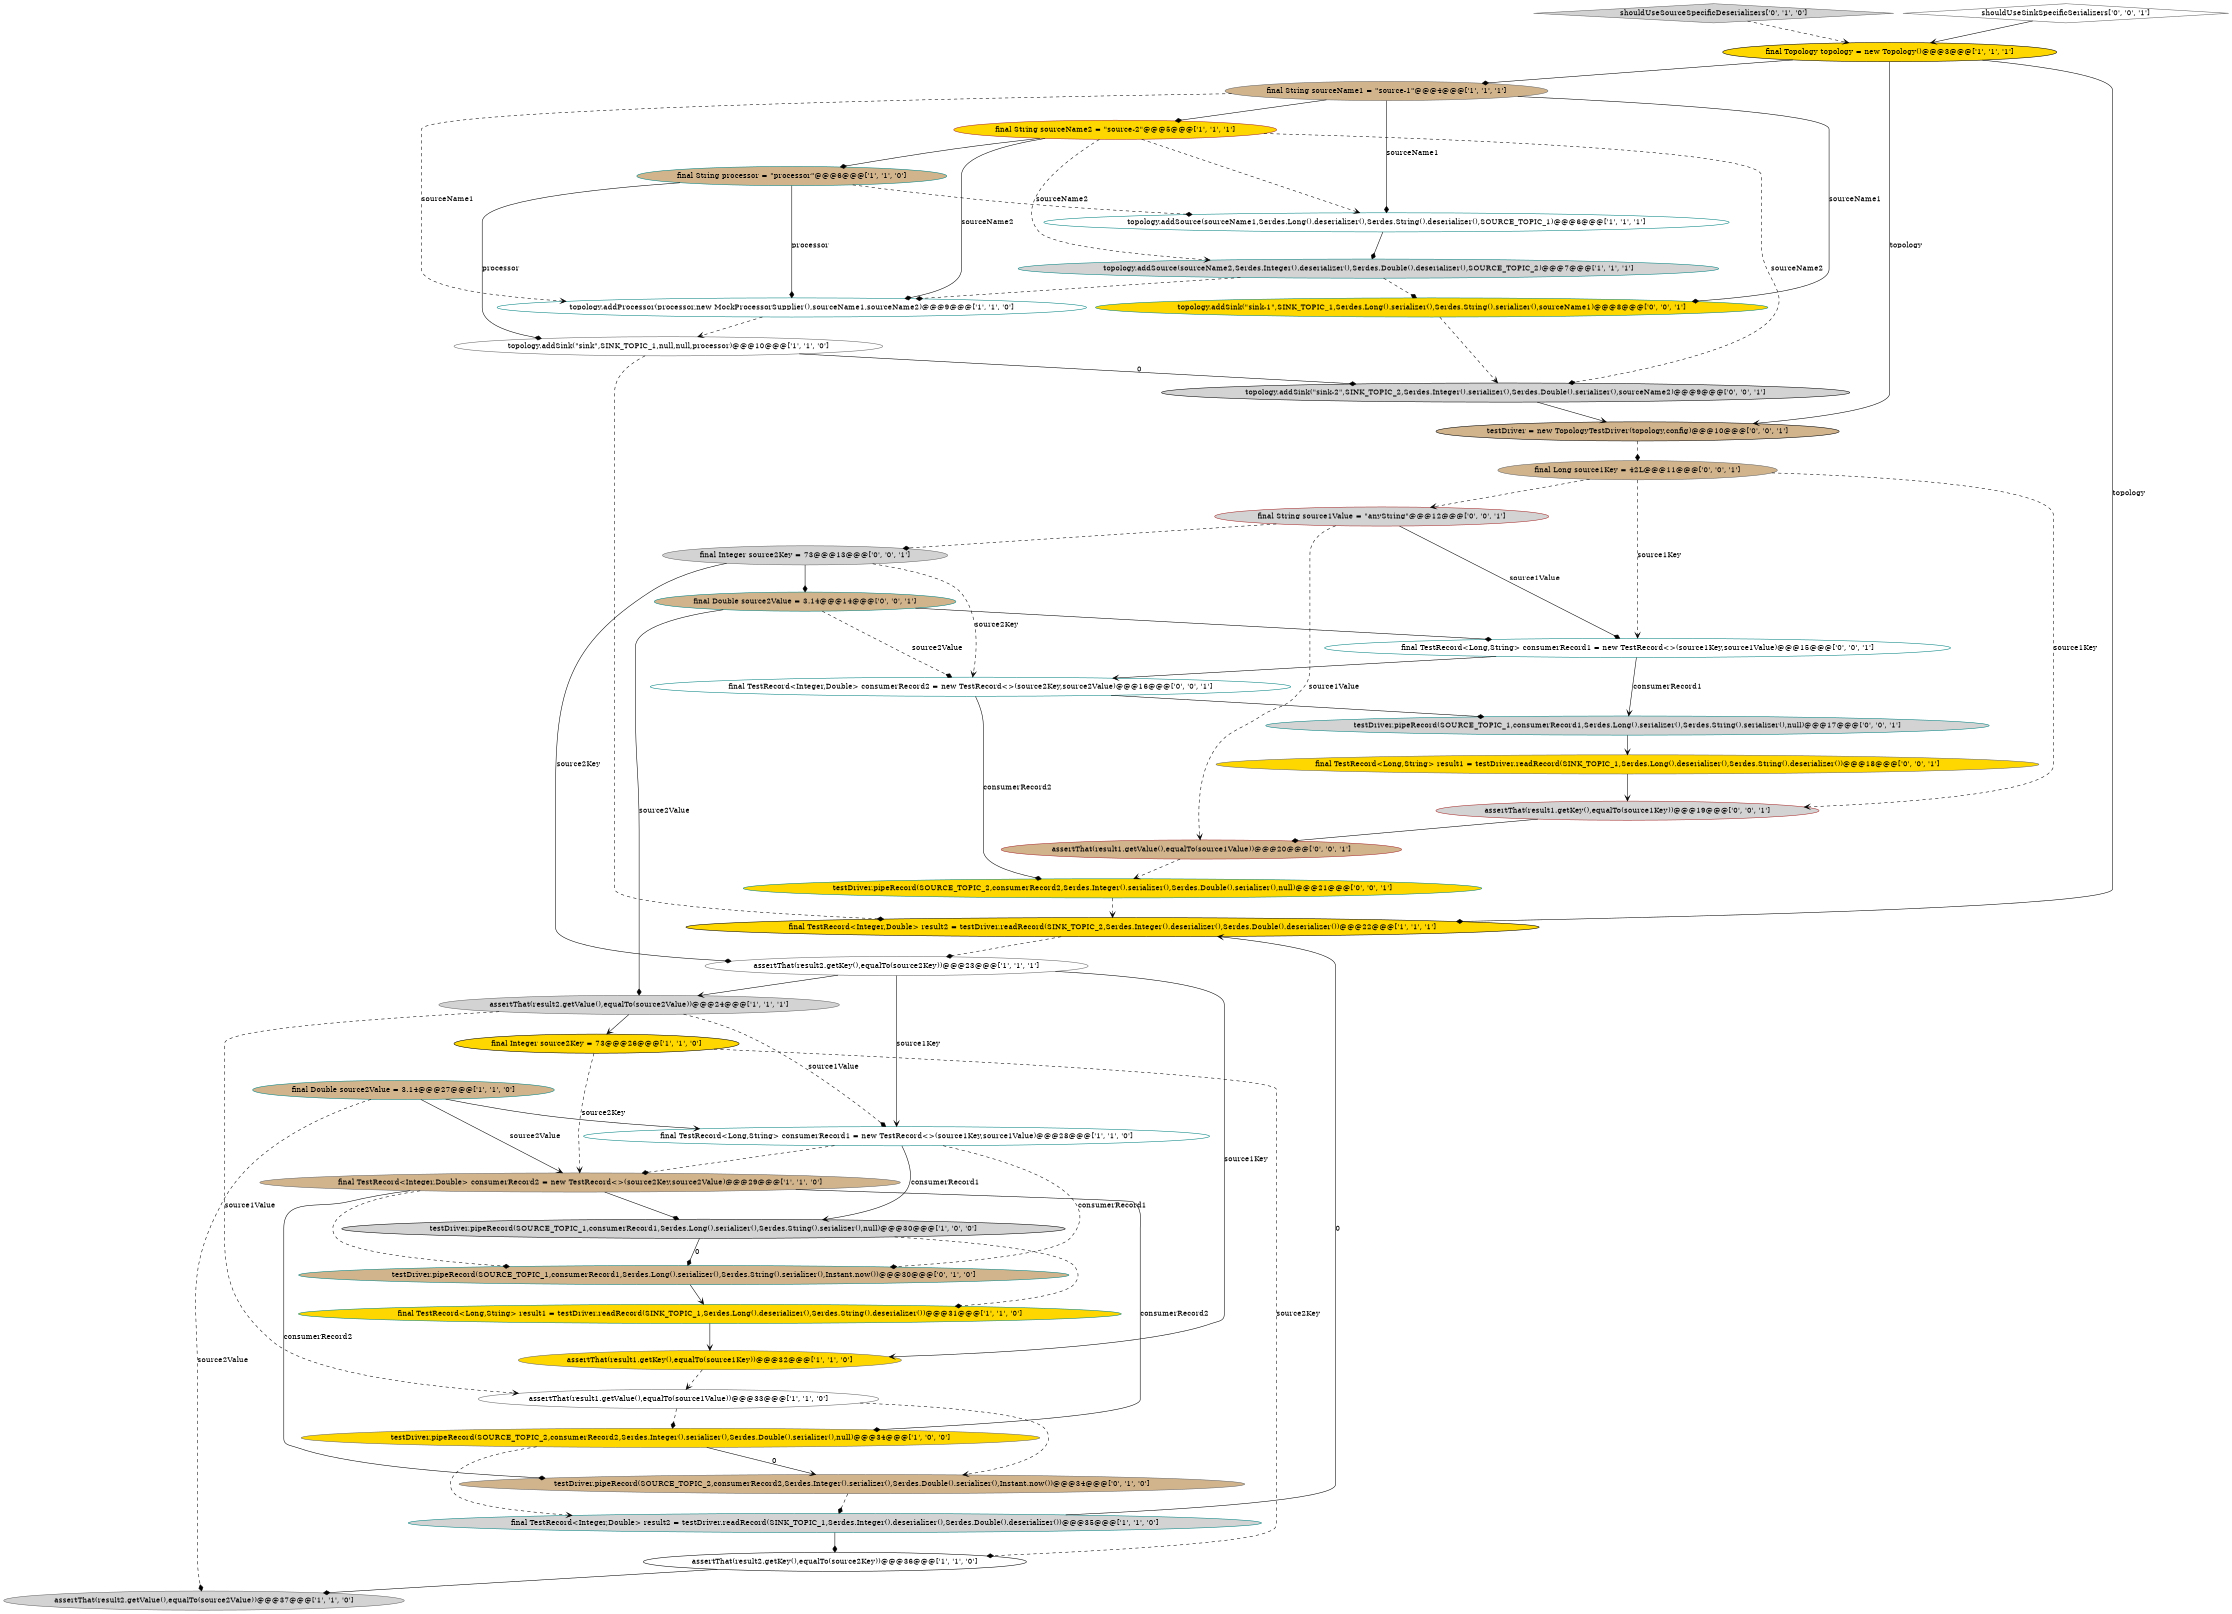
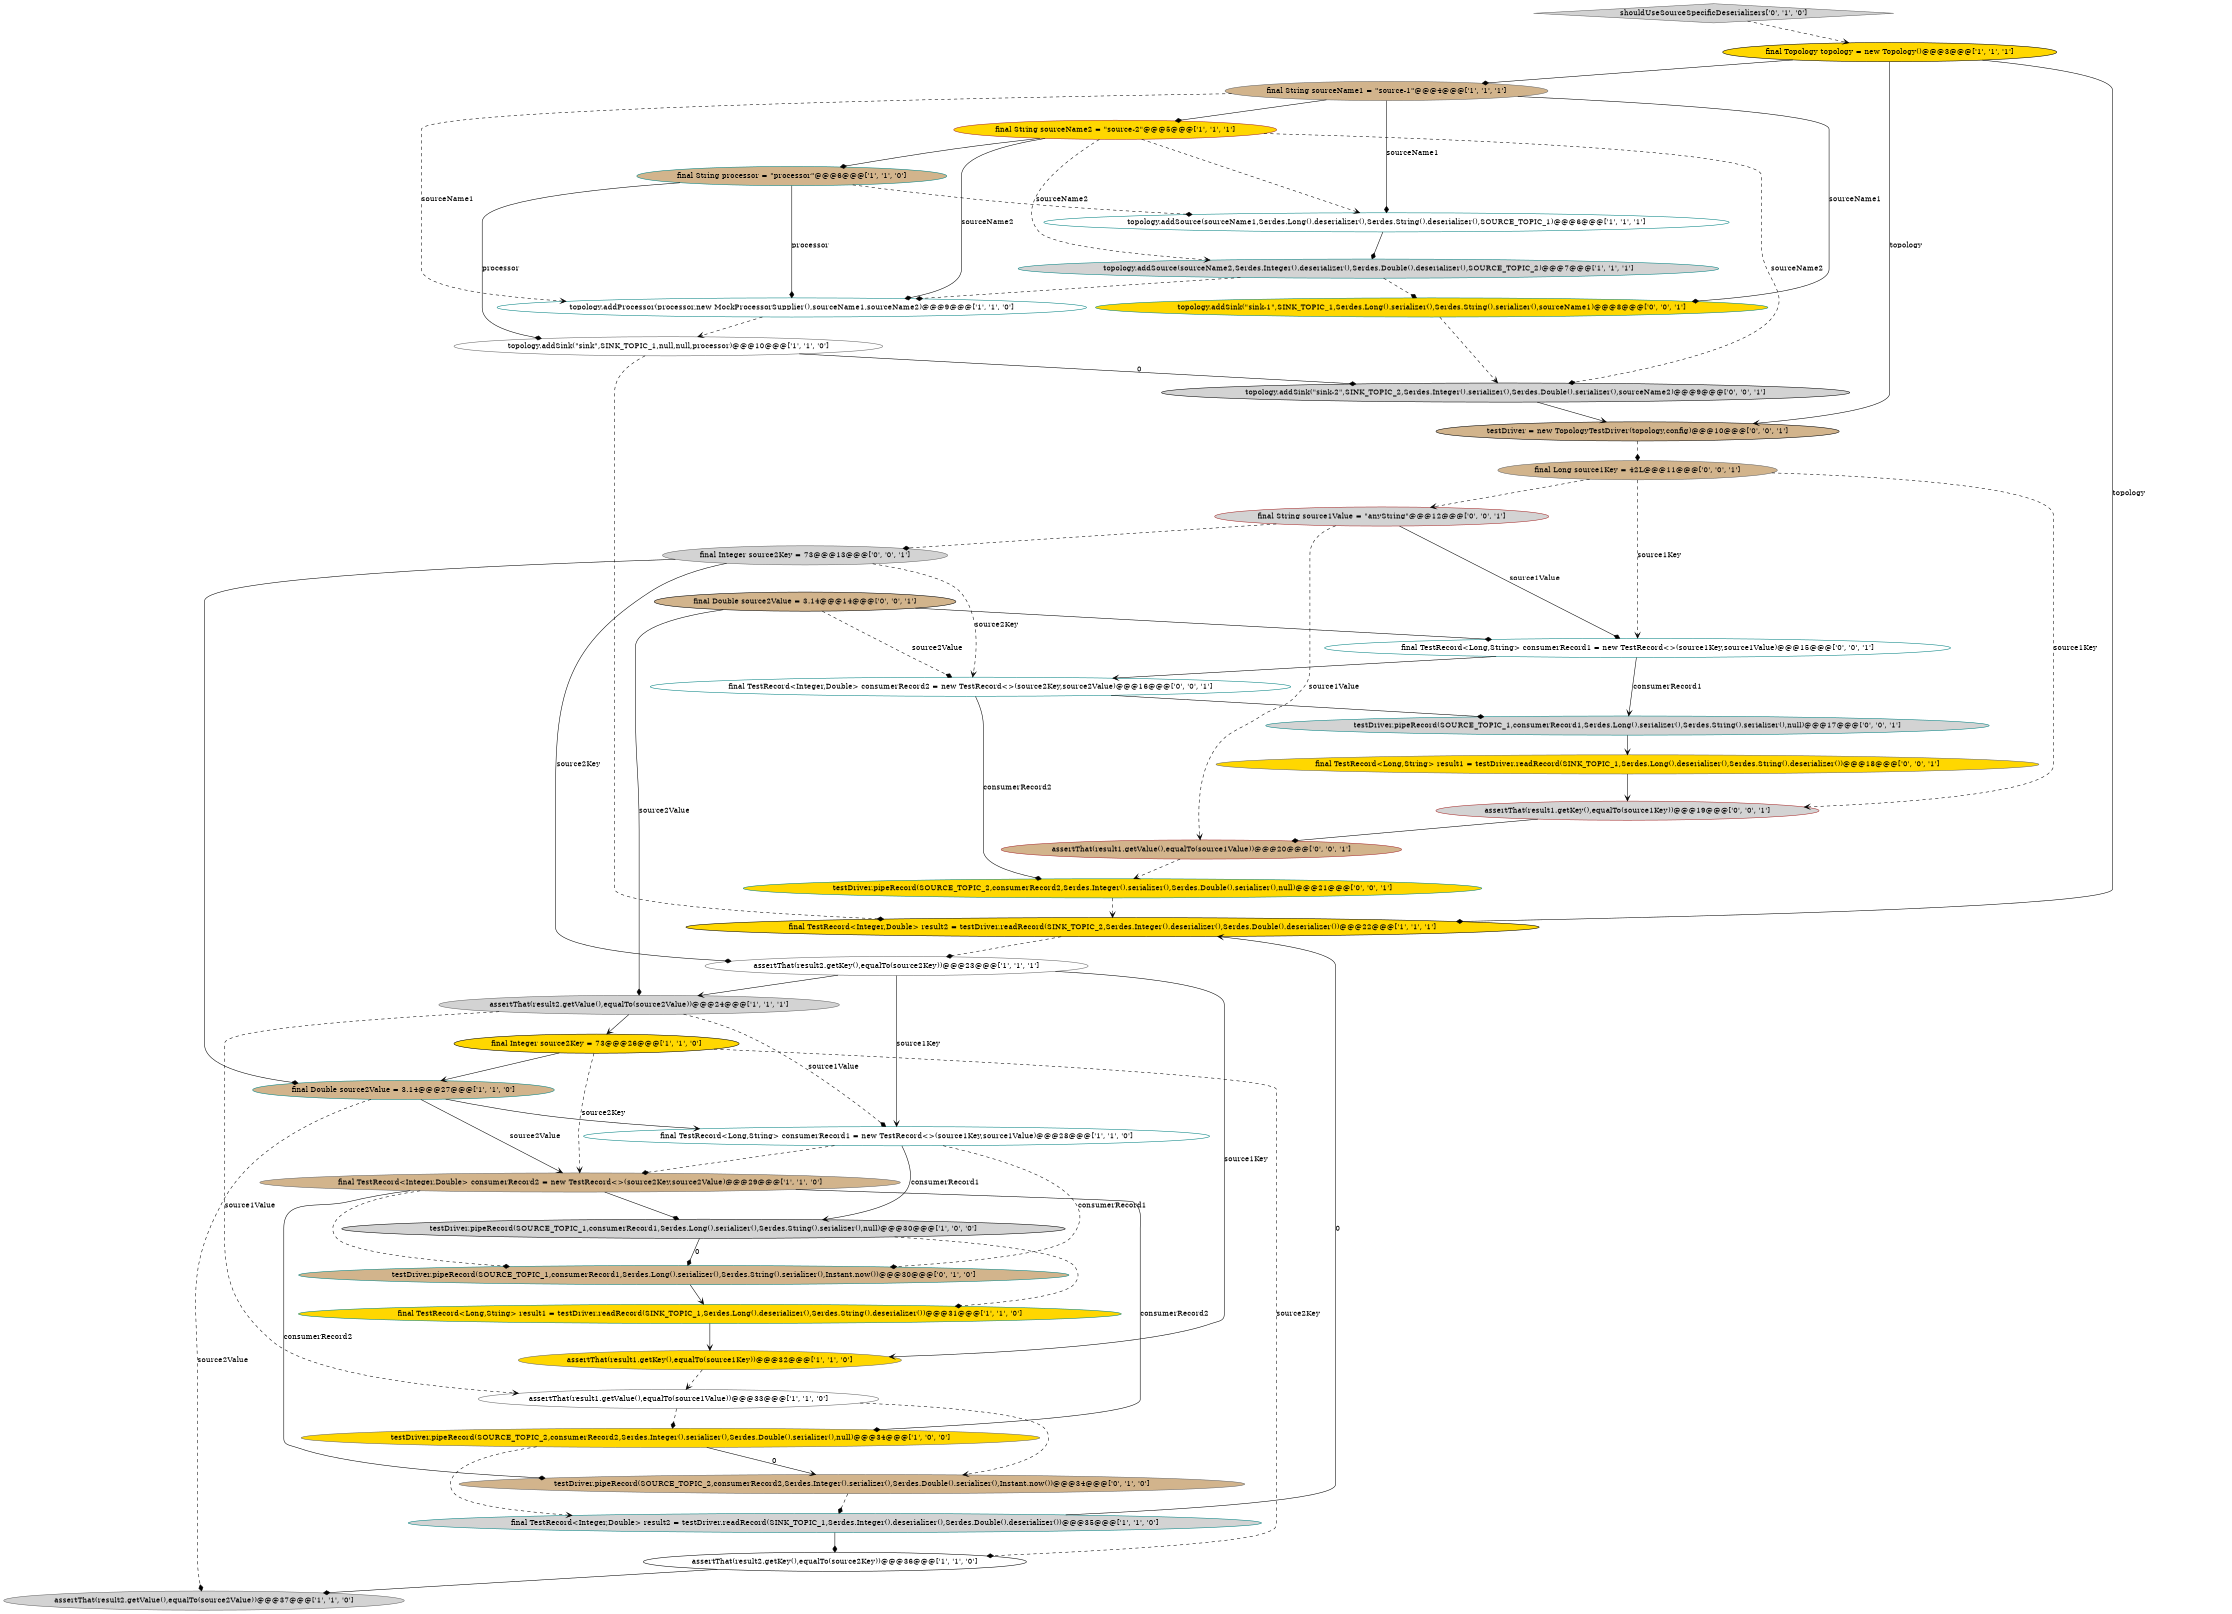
node "shouldUseSinkSpecificSerializers['0', '0', '1']": removed
edge "final Integer source2Key = 73@@@13@@@['0', '0', '1']" -> "final Double source2Value = 3.14@@@14@@@['0', '0', '1']": now "final Integer source2Key = 73@@@13@@@['0', '0', '1']" -> "final Double source2Value = 3.14@@@27@@@['1', '1', '0']"
node "final Double source2Value = 3.14@@@14@@@['0', '0', '1']": color teal -> black
edge "final Integer source2Key = 73@@@26@@@['1', '1', '0']" -> "final Double source2Value = 3.14@@@27@@@['1', '1', '0']": added
